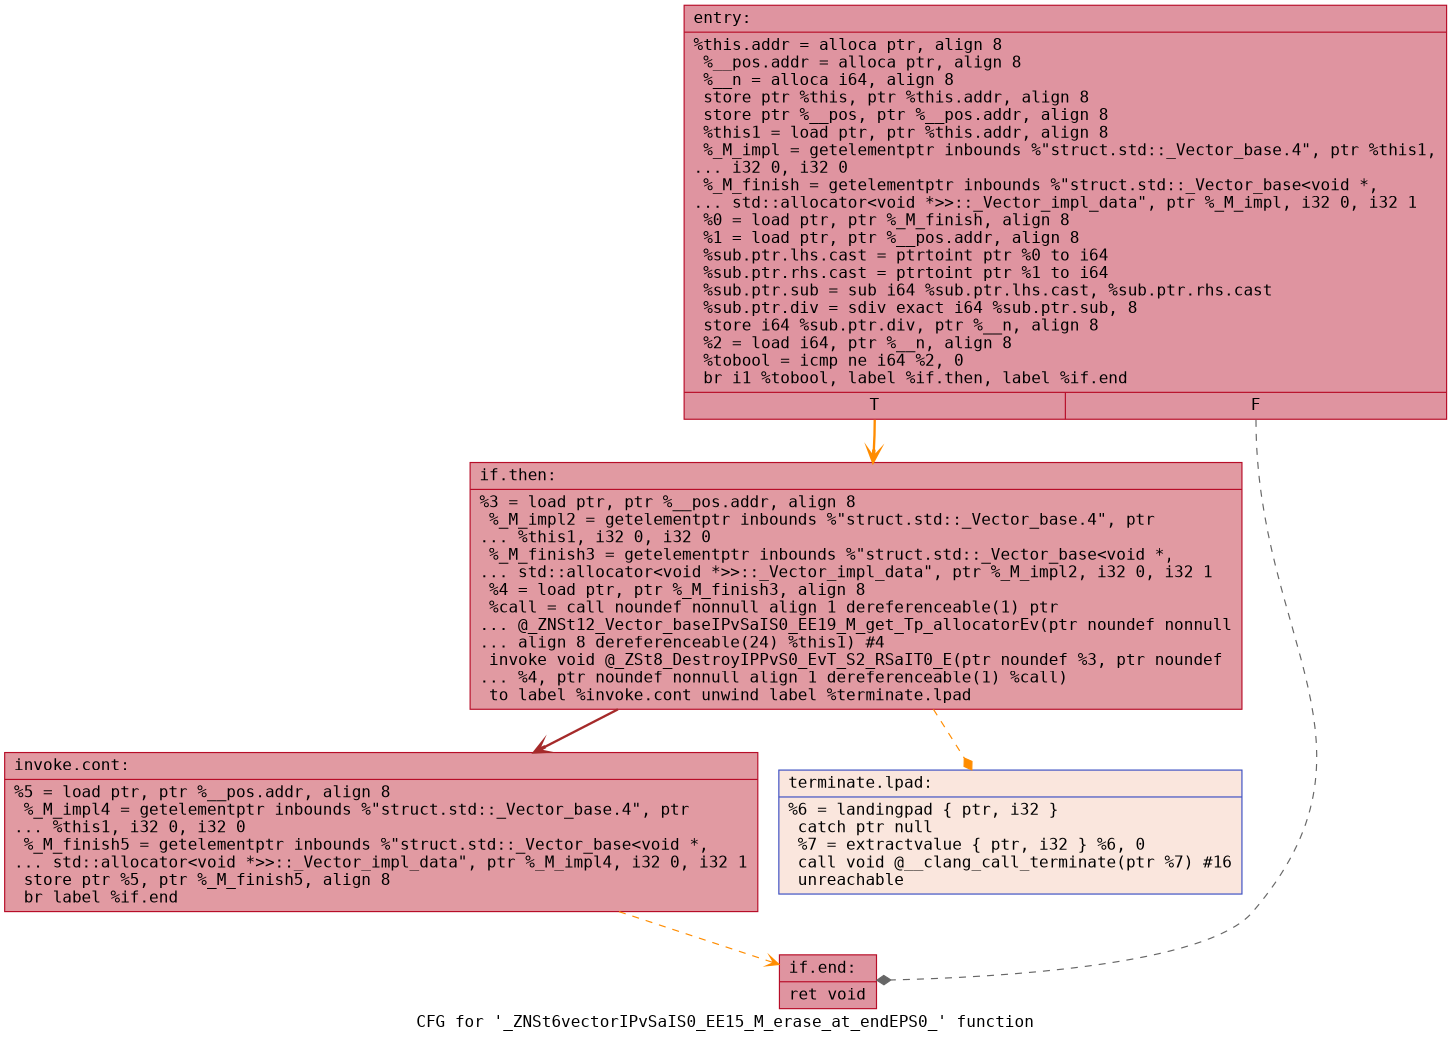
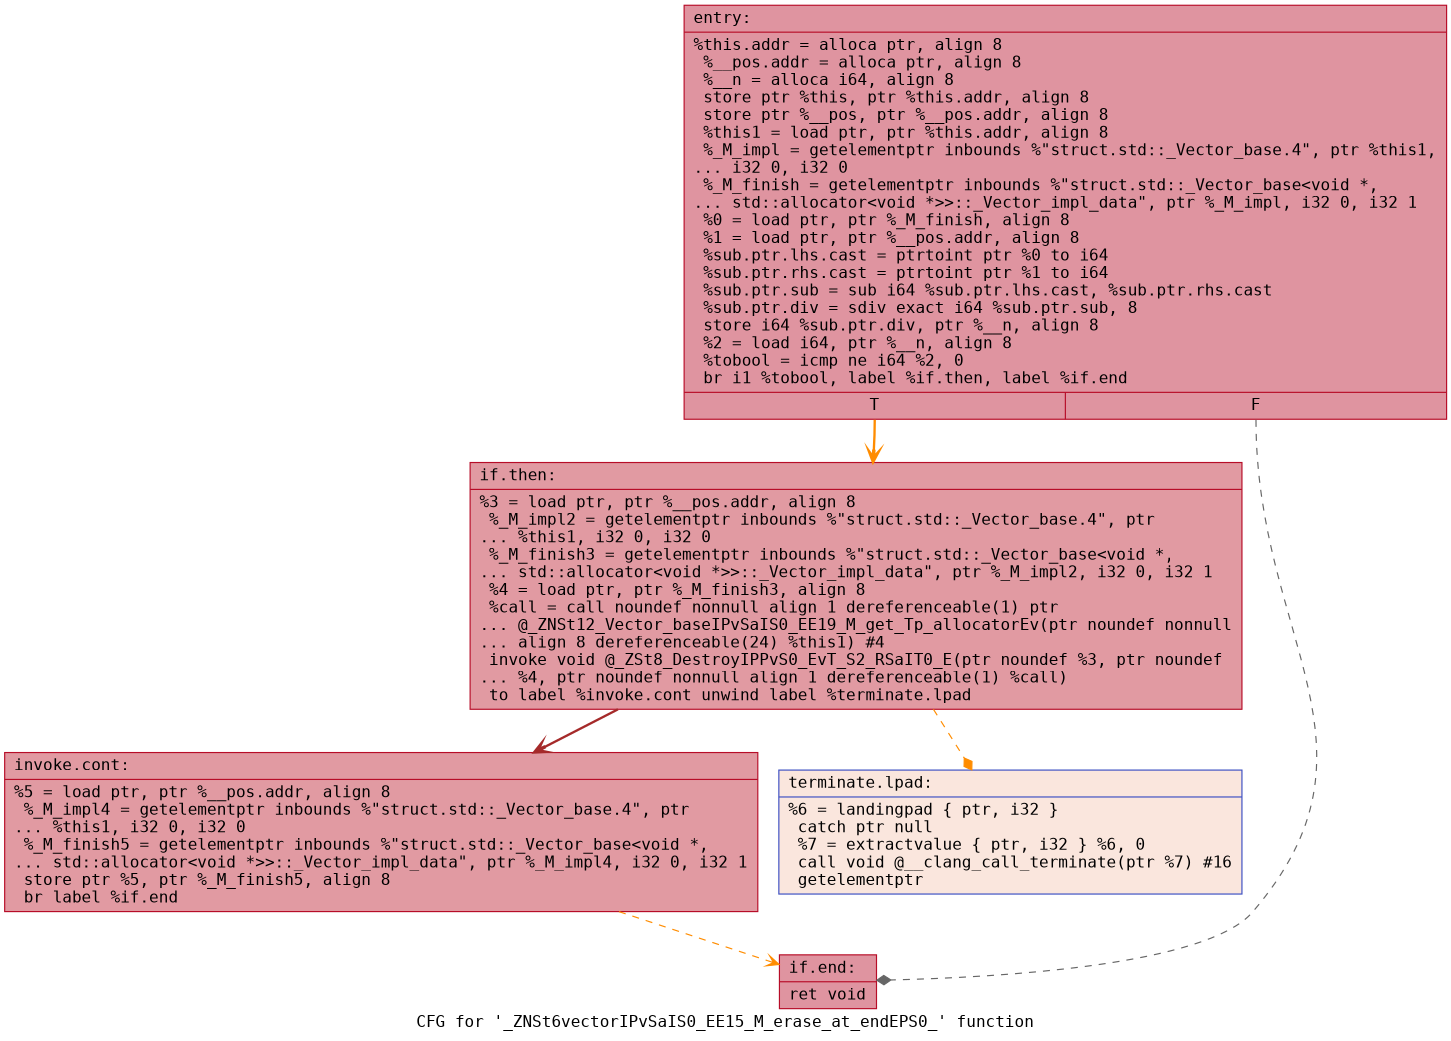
node "terminate.lpad:": text "unreachable" -> "getelementptr"
